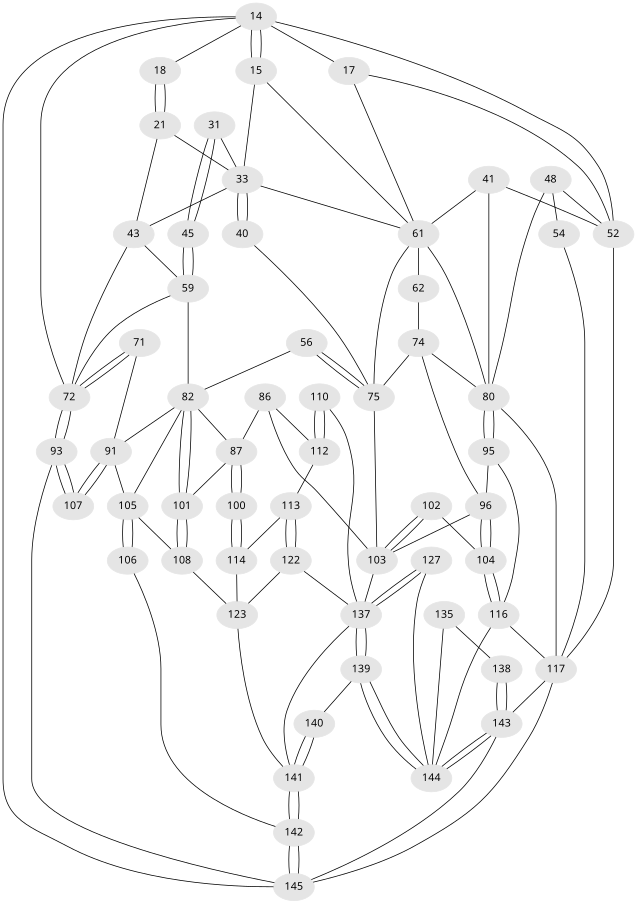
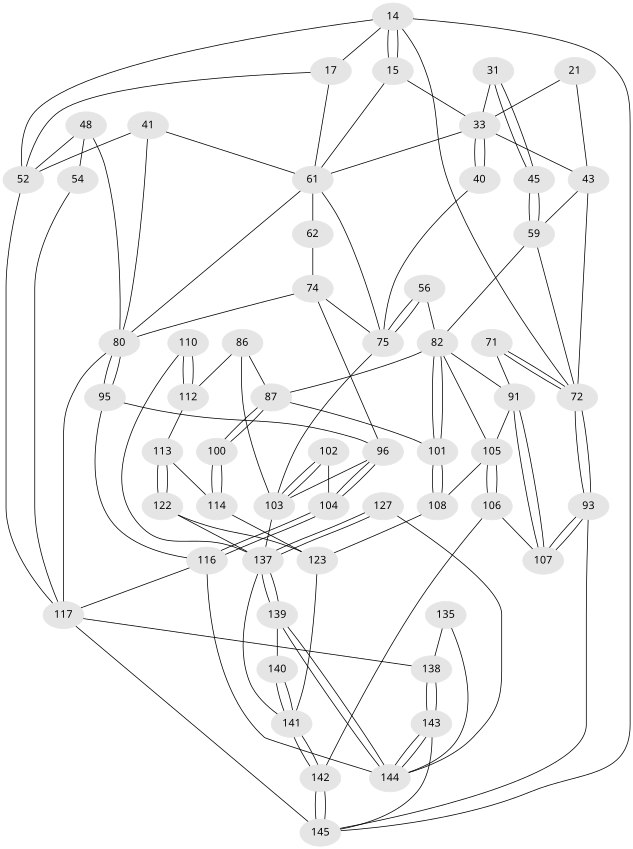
node "18": removed
edge "106" -- "107": added
edge "117" -- "143": now "117" -- "138"
